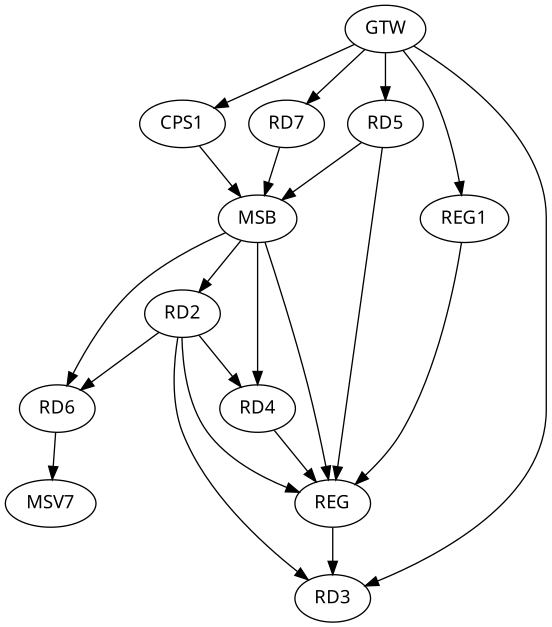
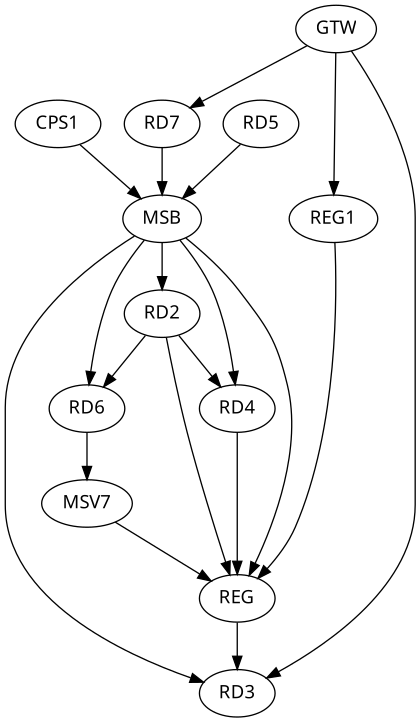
edge "GTW" -> "RD5": removed
edge "GTW" -> "CPS1": removed
edge "RD5" -> "REG": now "MSV7" -> "REG"
edge "RD2" -> "RD3": now "MSB" -> "RD3"
